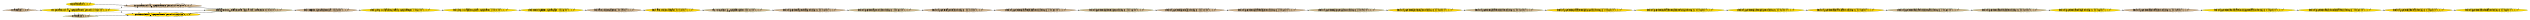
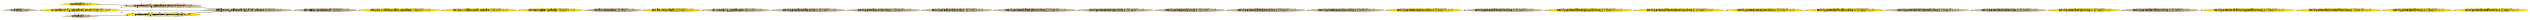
node "noAnnotationParser['0', '0', '1']": shape ellipse -> diamond
